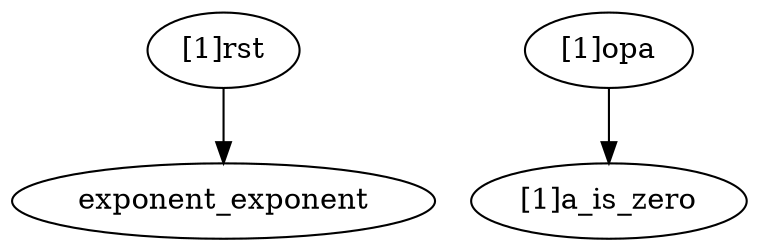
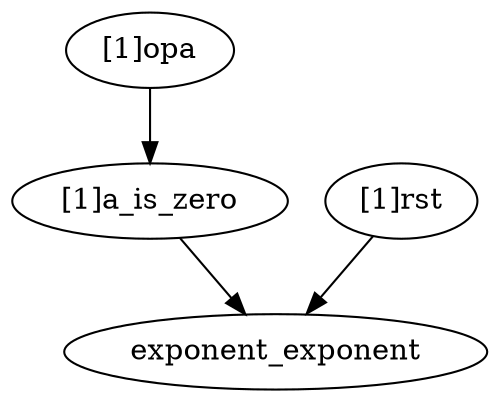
edge "[1]a_is_zero" -> "exponent_exponent": added
